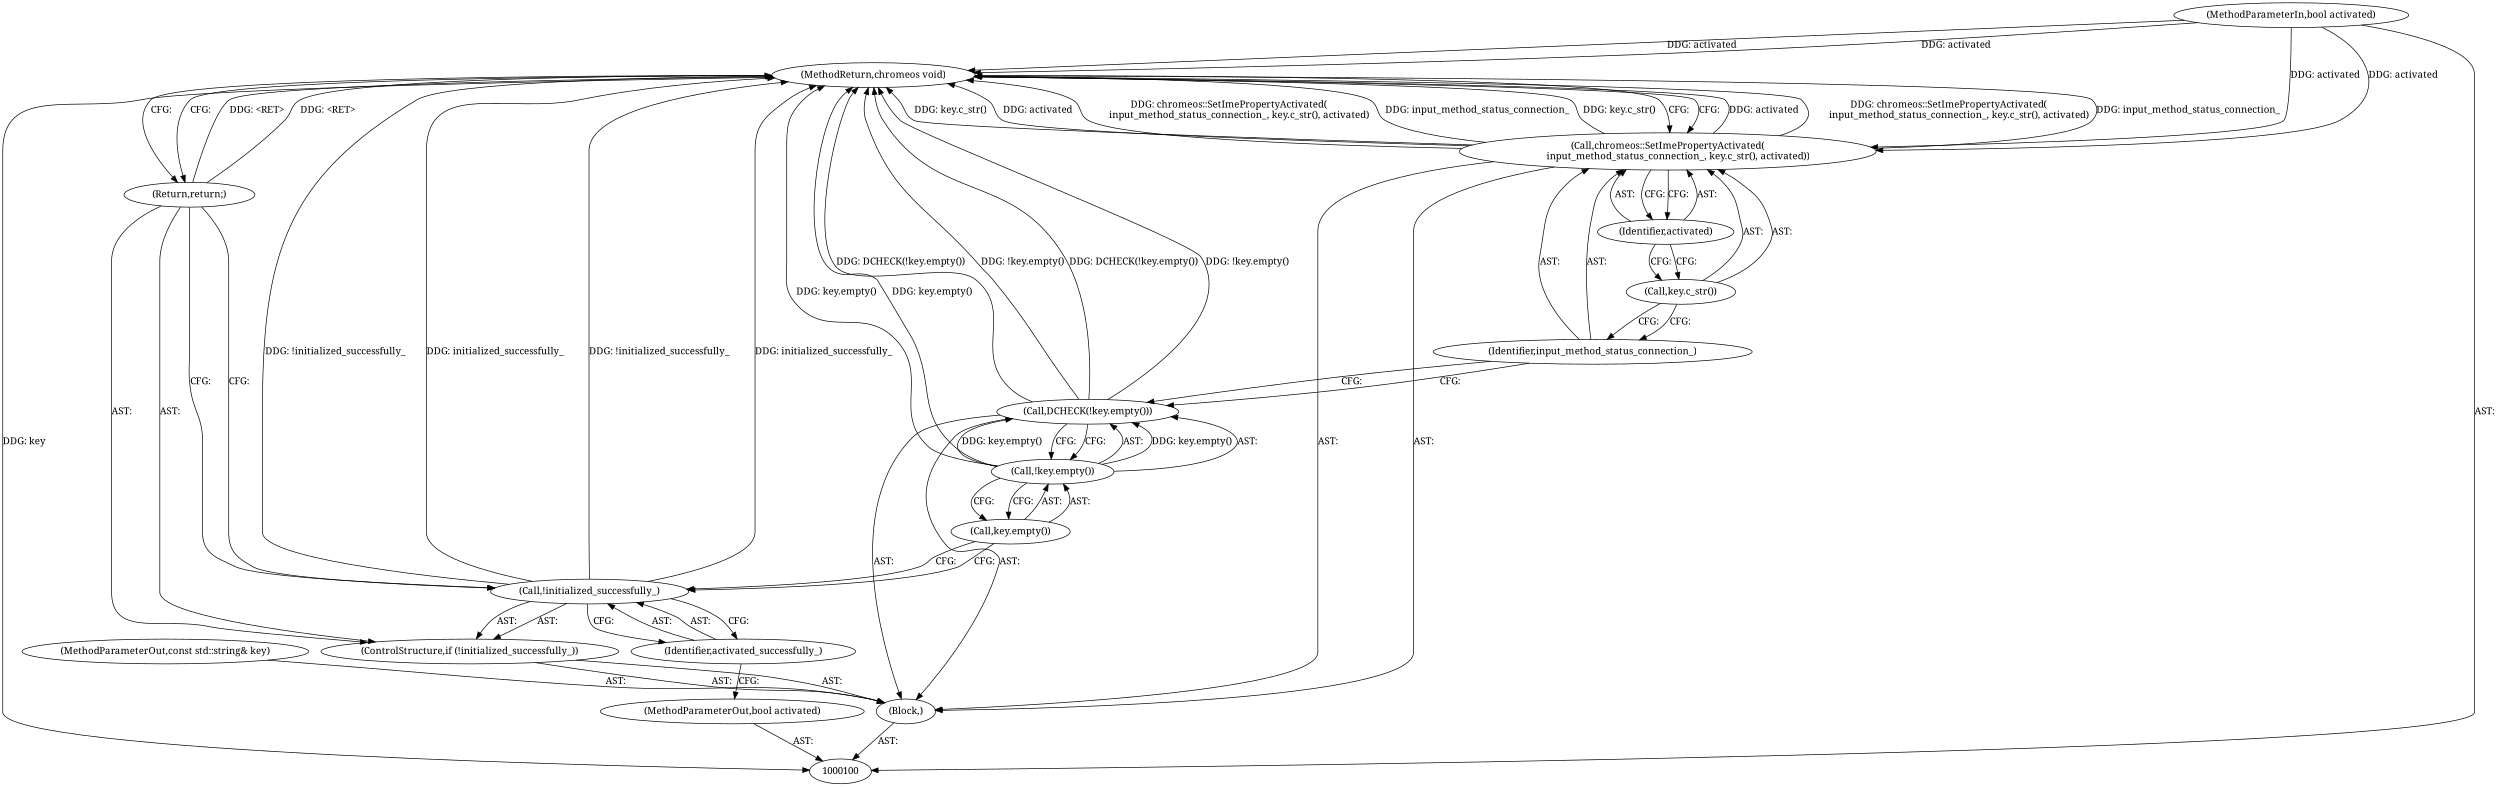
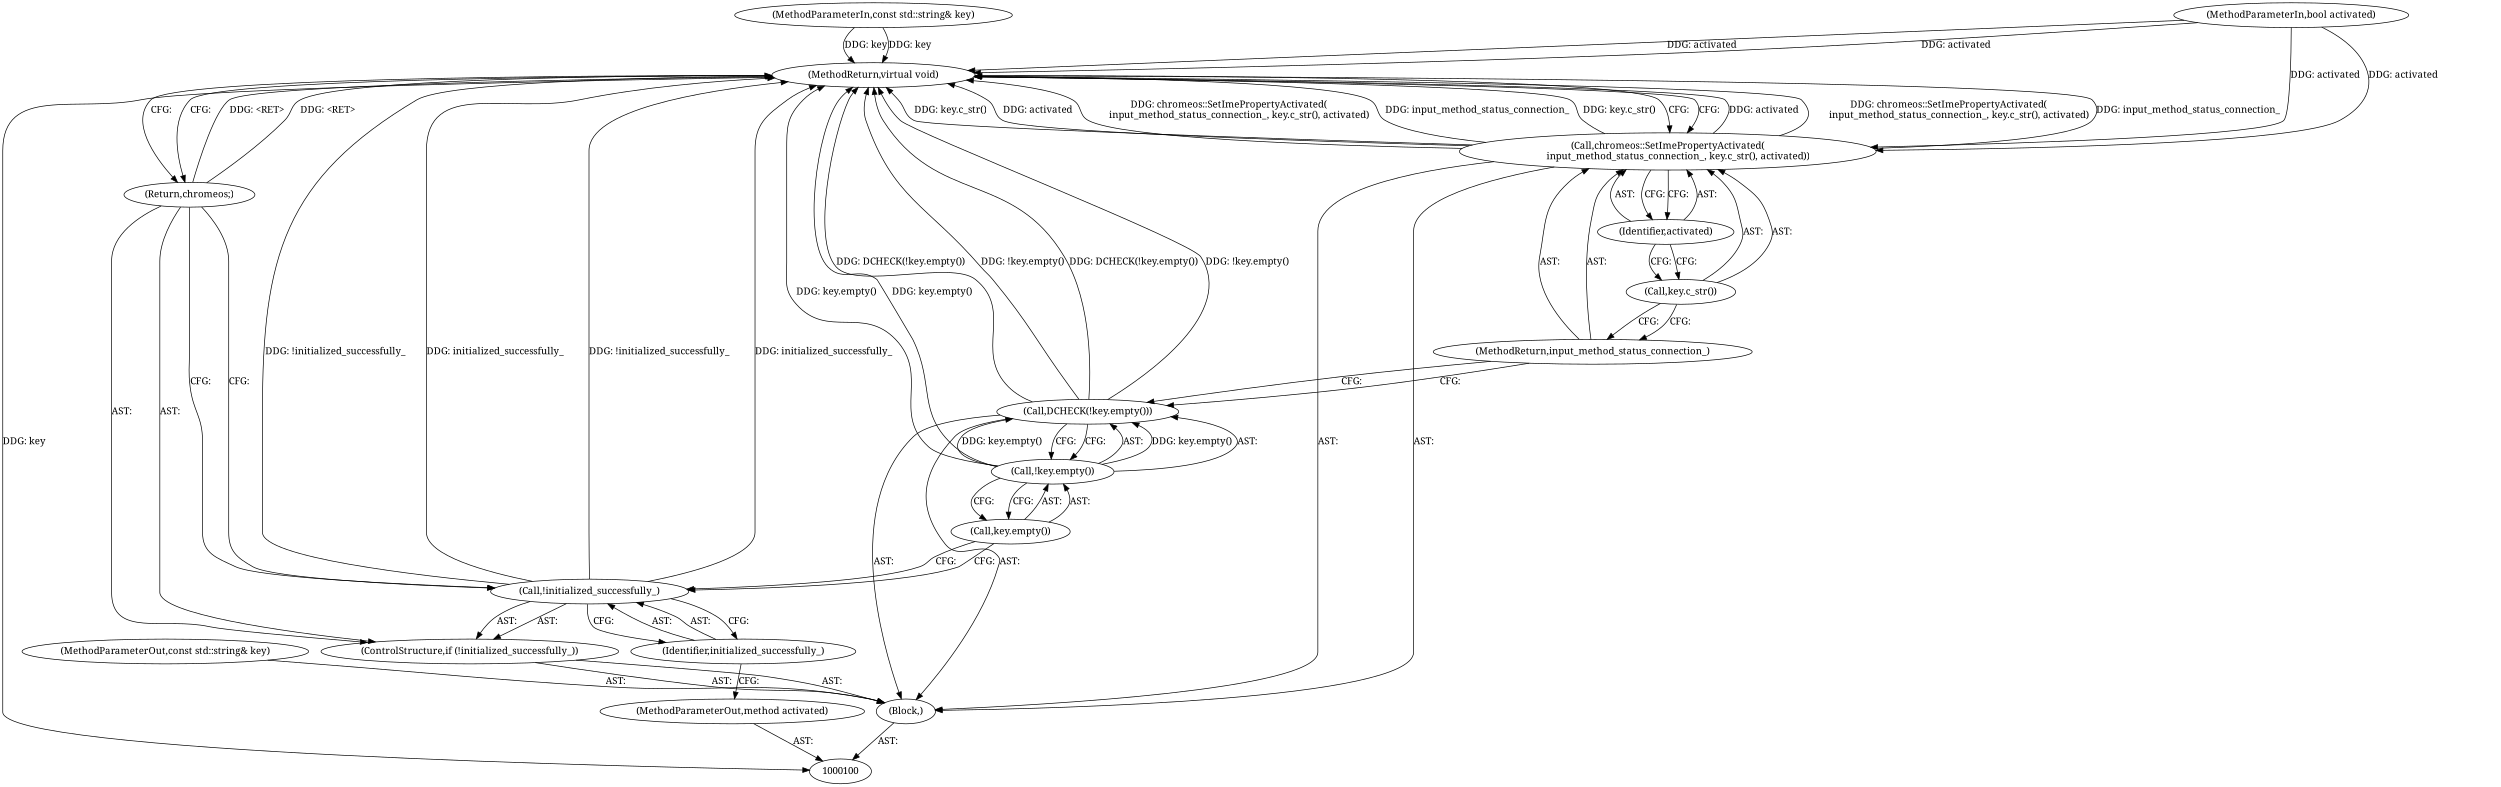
node "(MethodParameterIn,const std::string& key)": added
node "(MethodReturn,chromeos void)": label "(MethodReturn,chromeos void)" -> "(MethodReturn,virtual void)"
node "(Return,return;)": label "(Return,return;)" -> "(Return,chromeos;)"
node "(Identifier,input_method_status_connection_)": label "(Identifier,input_method_status_connection_)" -> "(MethodReturn,input_method_status_connection_)"
node "(Identifier,activated_successfully_)": label "(Identifier,activated_successfully_)" -> "(Identifier,initialized_successfully_)"
node "(MethodParameterOut,bool activated)": label "(MethodParameterOut,bool activated)" -> "(MethodParameterOut,method activated)"
edge "(MethodParameterIn,bool activated)" -> "1000100": removed, label "AST:"
